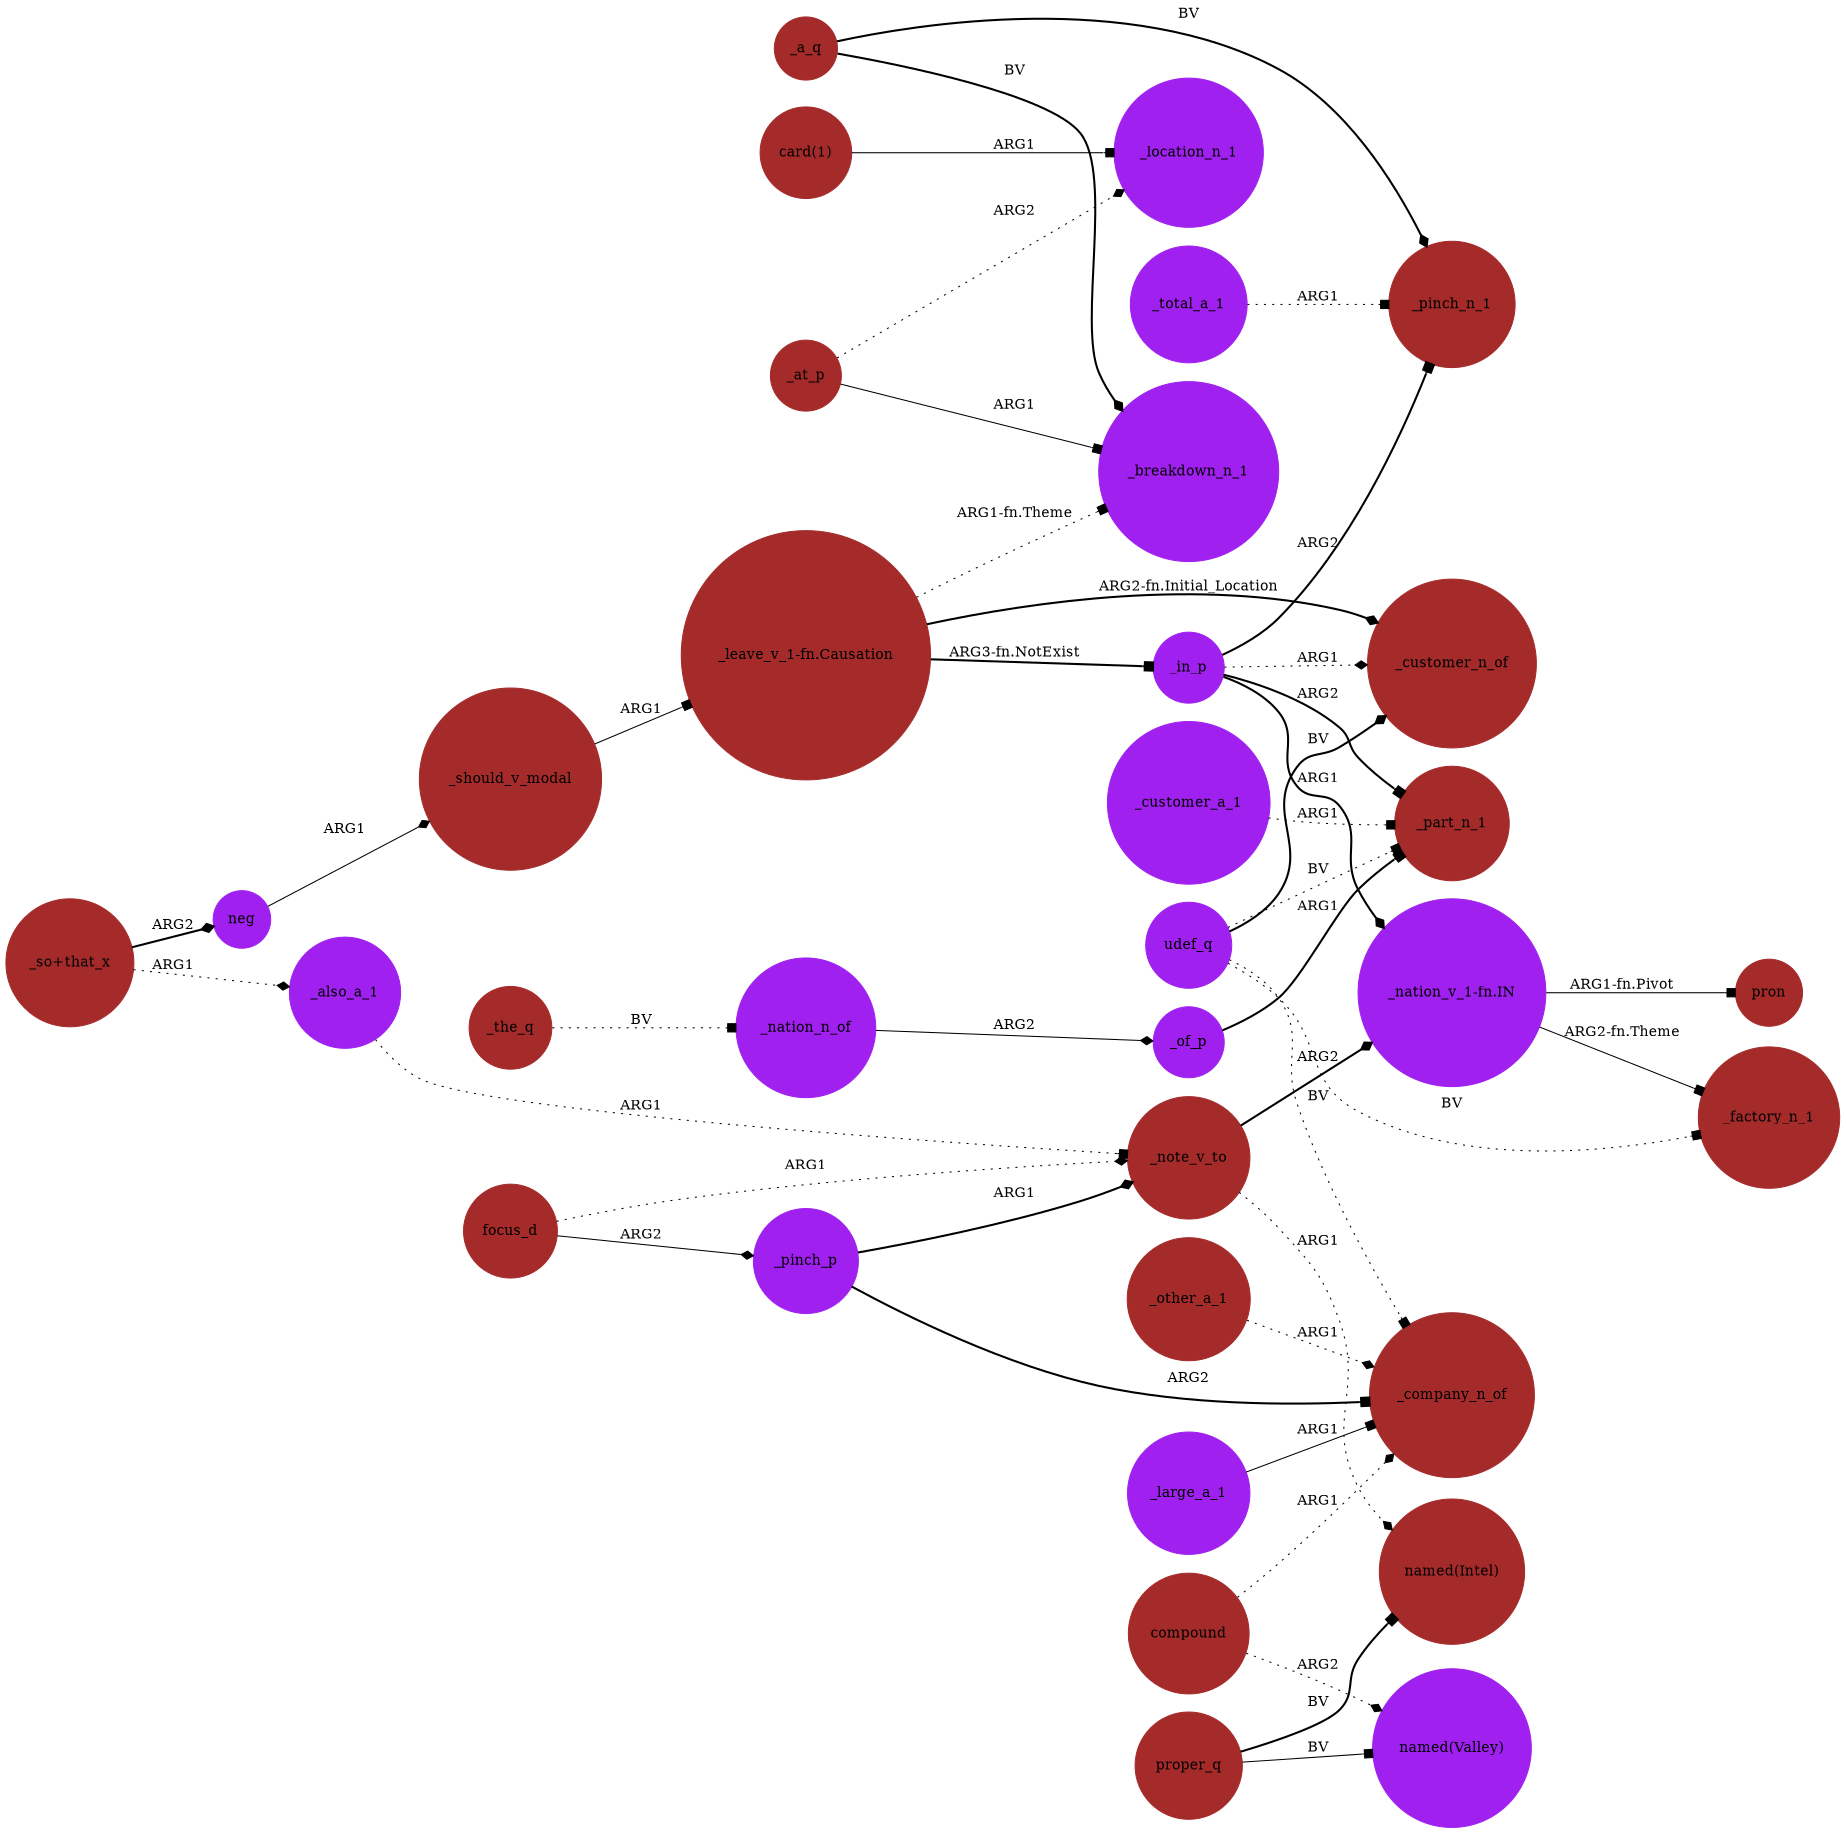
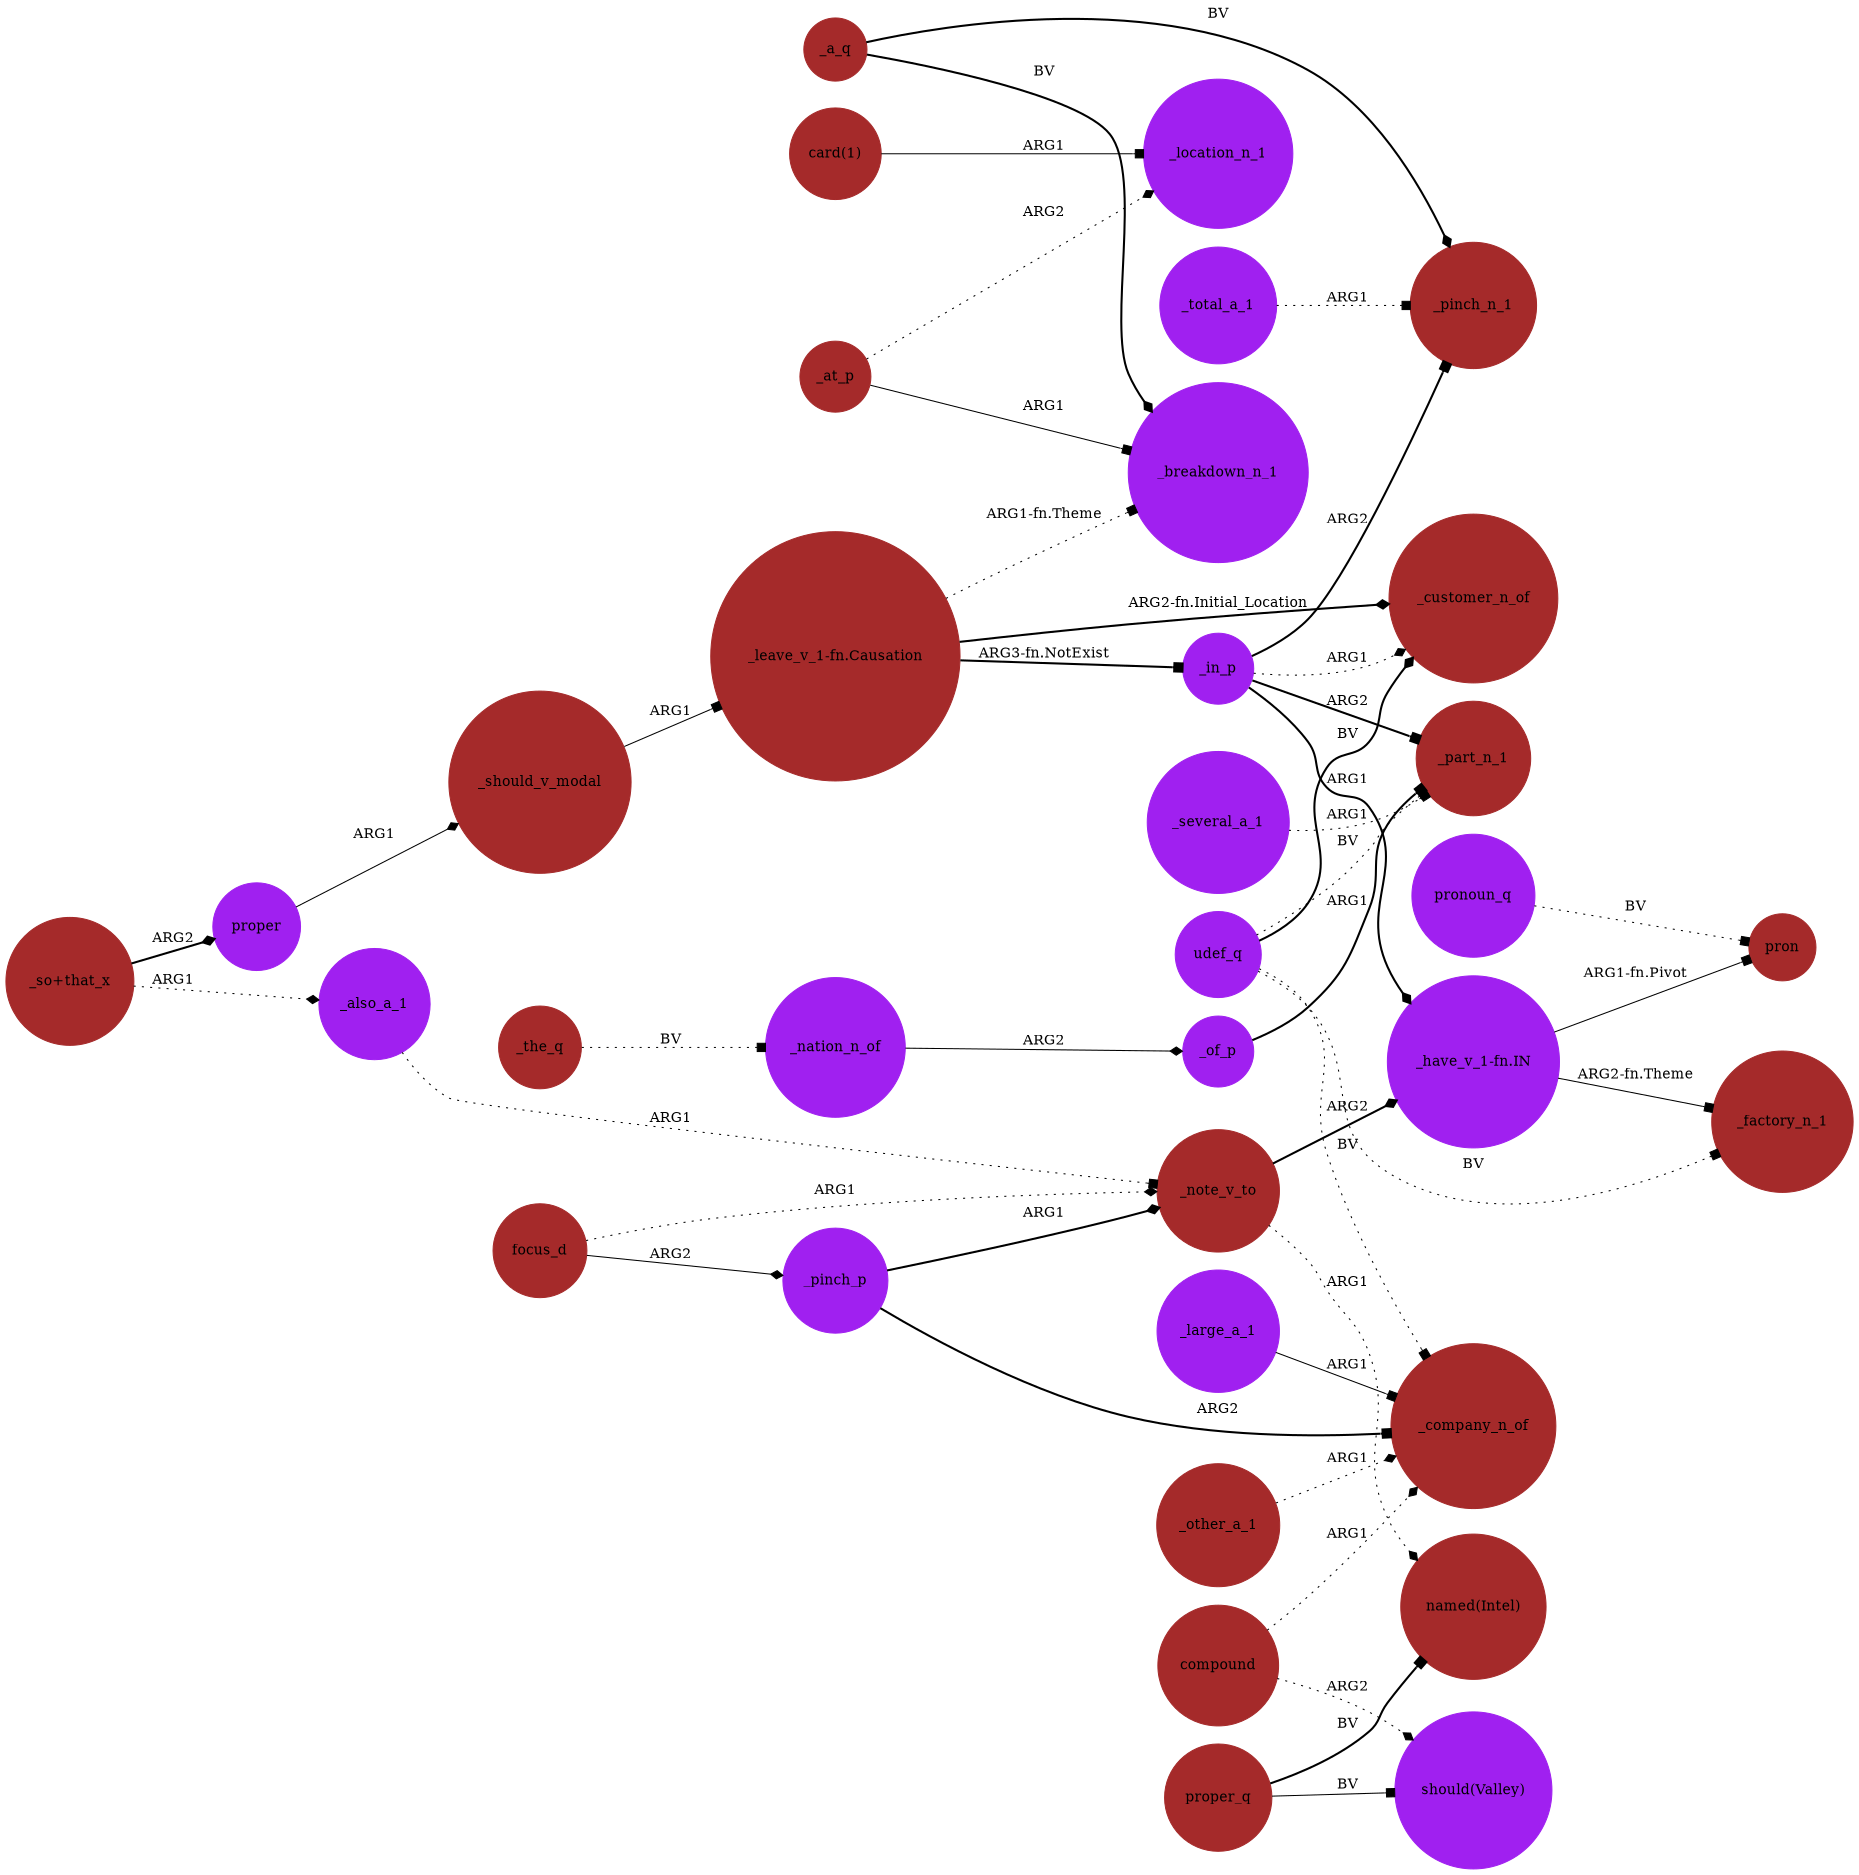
node "_customer_a_1": label "_customer_a_1" -> "_several_a_1"
node "pronoun_q": added
node "neg": label "neg" -> "proper"
node "_nation_v_1-fn.IN": label "_nation_v_1-fn.IN" -> "_have_v_1-fn.IN"
node "named(Valley)": label "named(Valley)" -> "should(Valley)"
